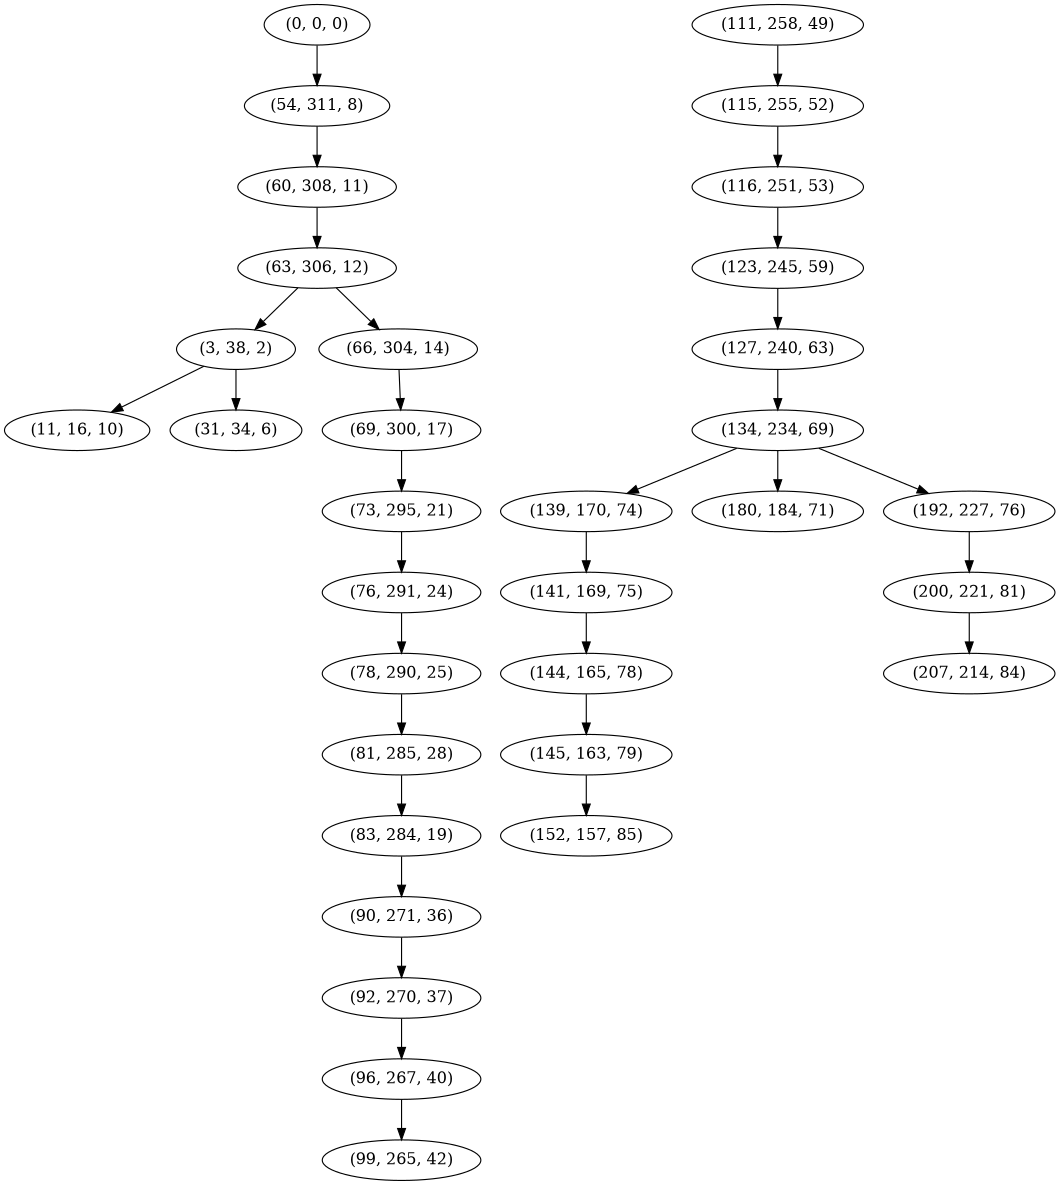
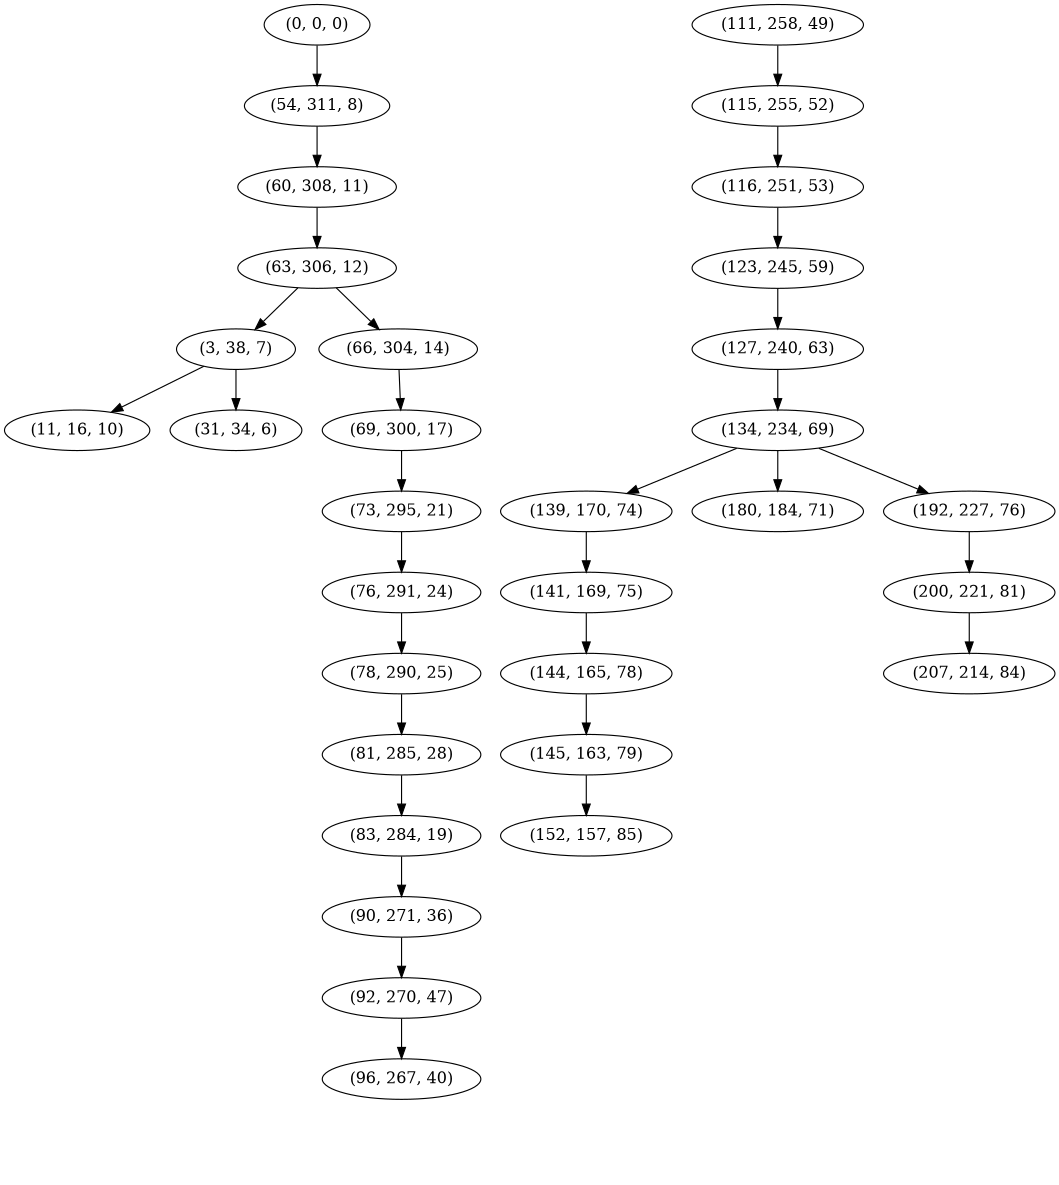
node "(3, 38, 2)": label "(3, 38, 2)" -> "(3, 38, 7)"
node "(92, 270, 37)": label "(92, 270, 37)" -> "(92, 270, 47)"
node "(99, 265, 42)": removed
